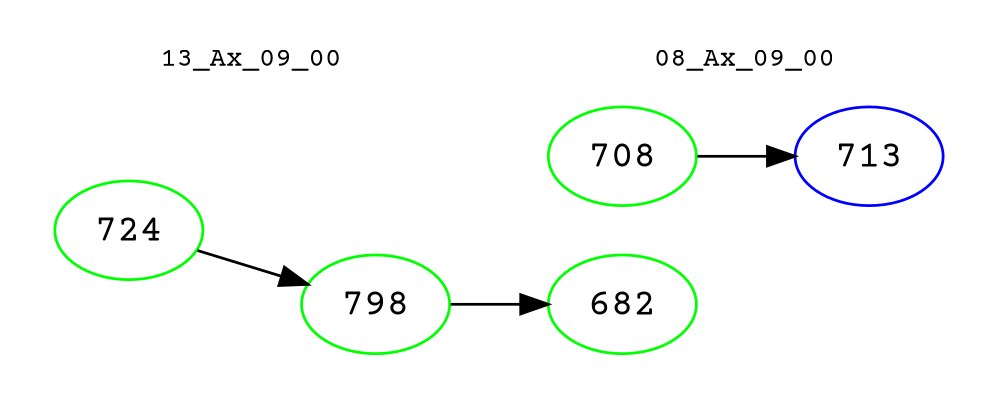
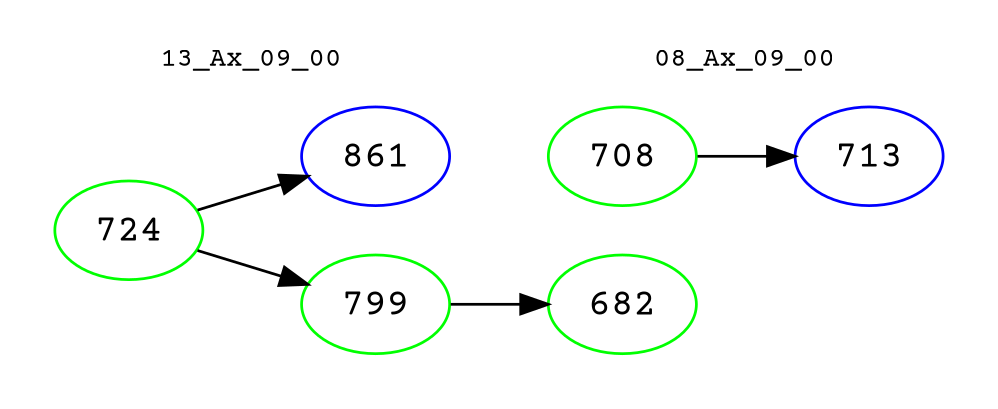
node "861": added
node "798": label "798" -> "799"
